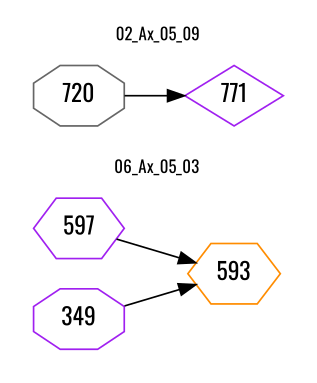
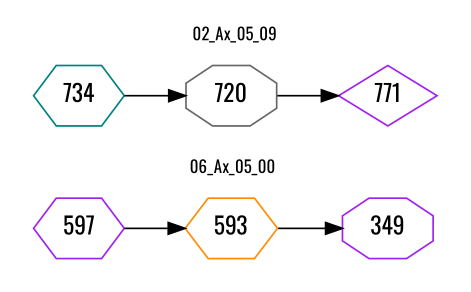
node "734": added
cluster "06_Ax_05_03": label "06_Ax_05_03" -> "06_Ax_05_00"
edge "349" -> "593": reversed
